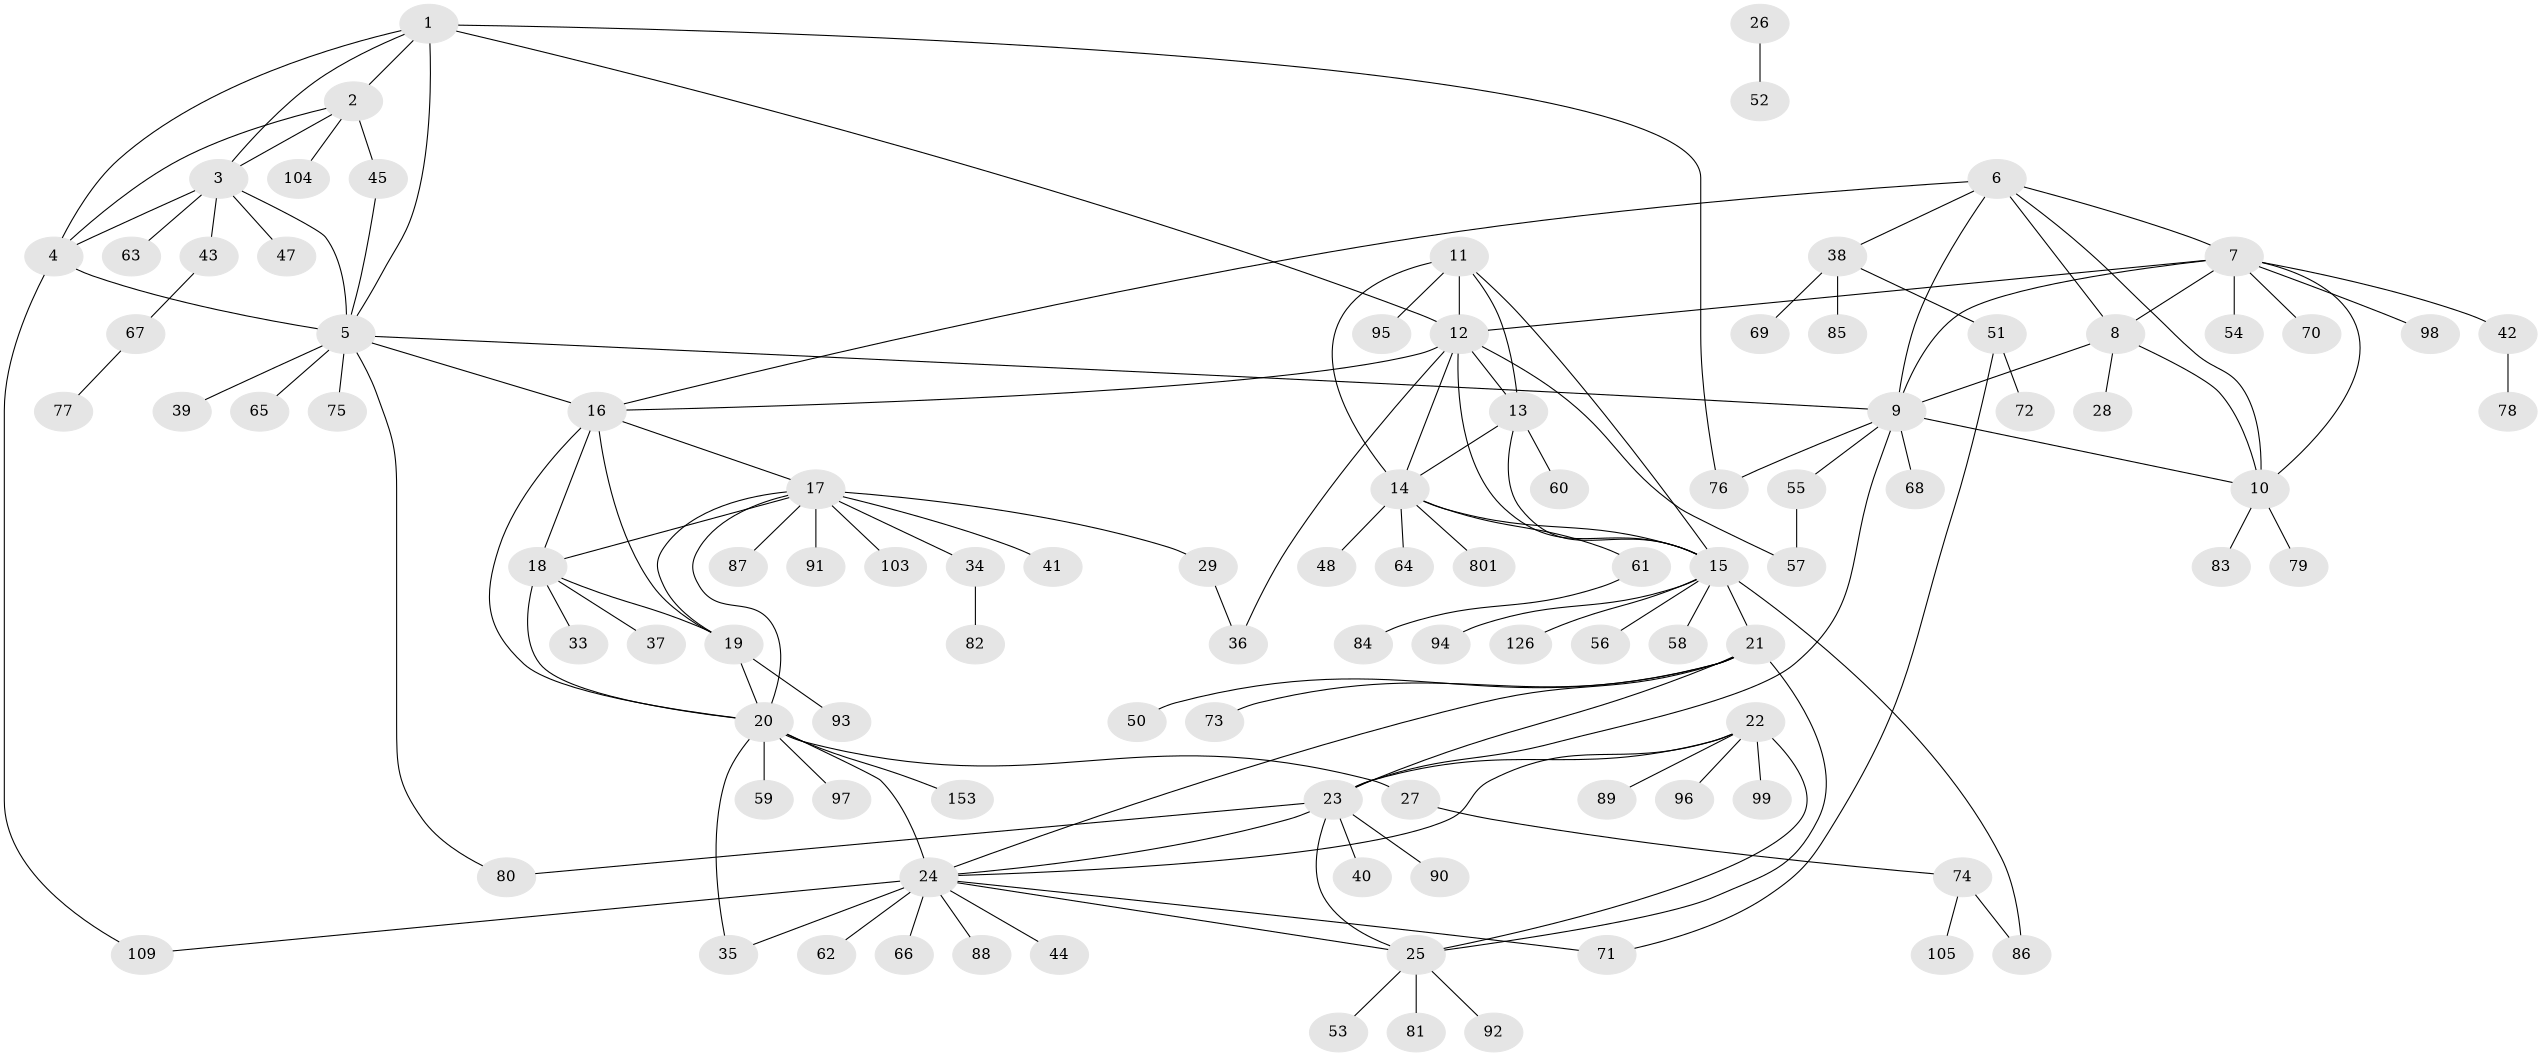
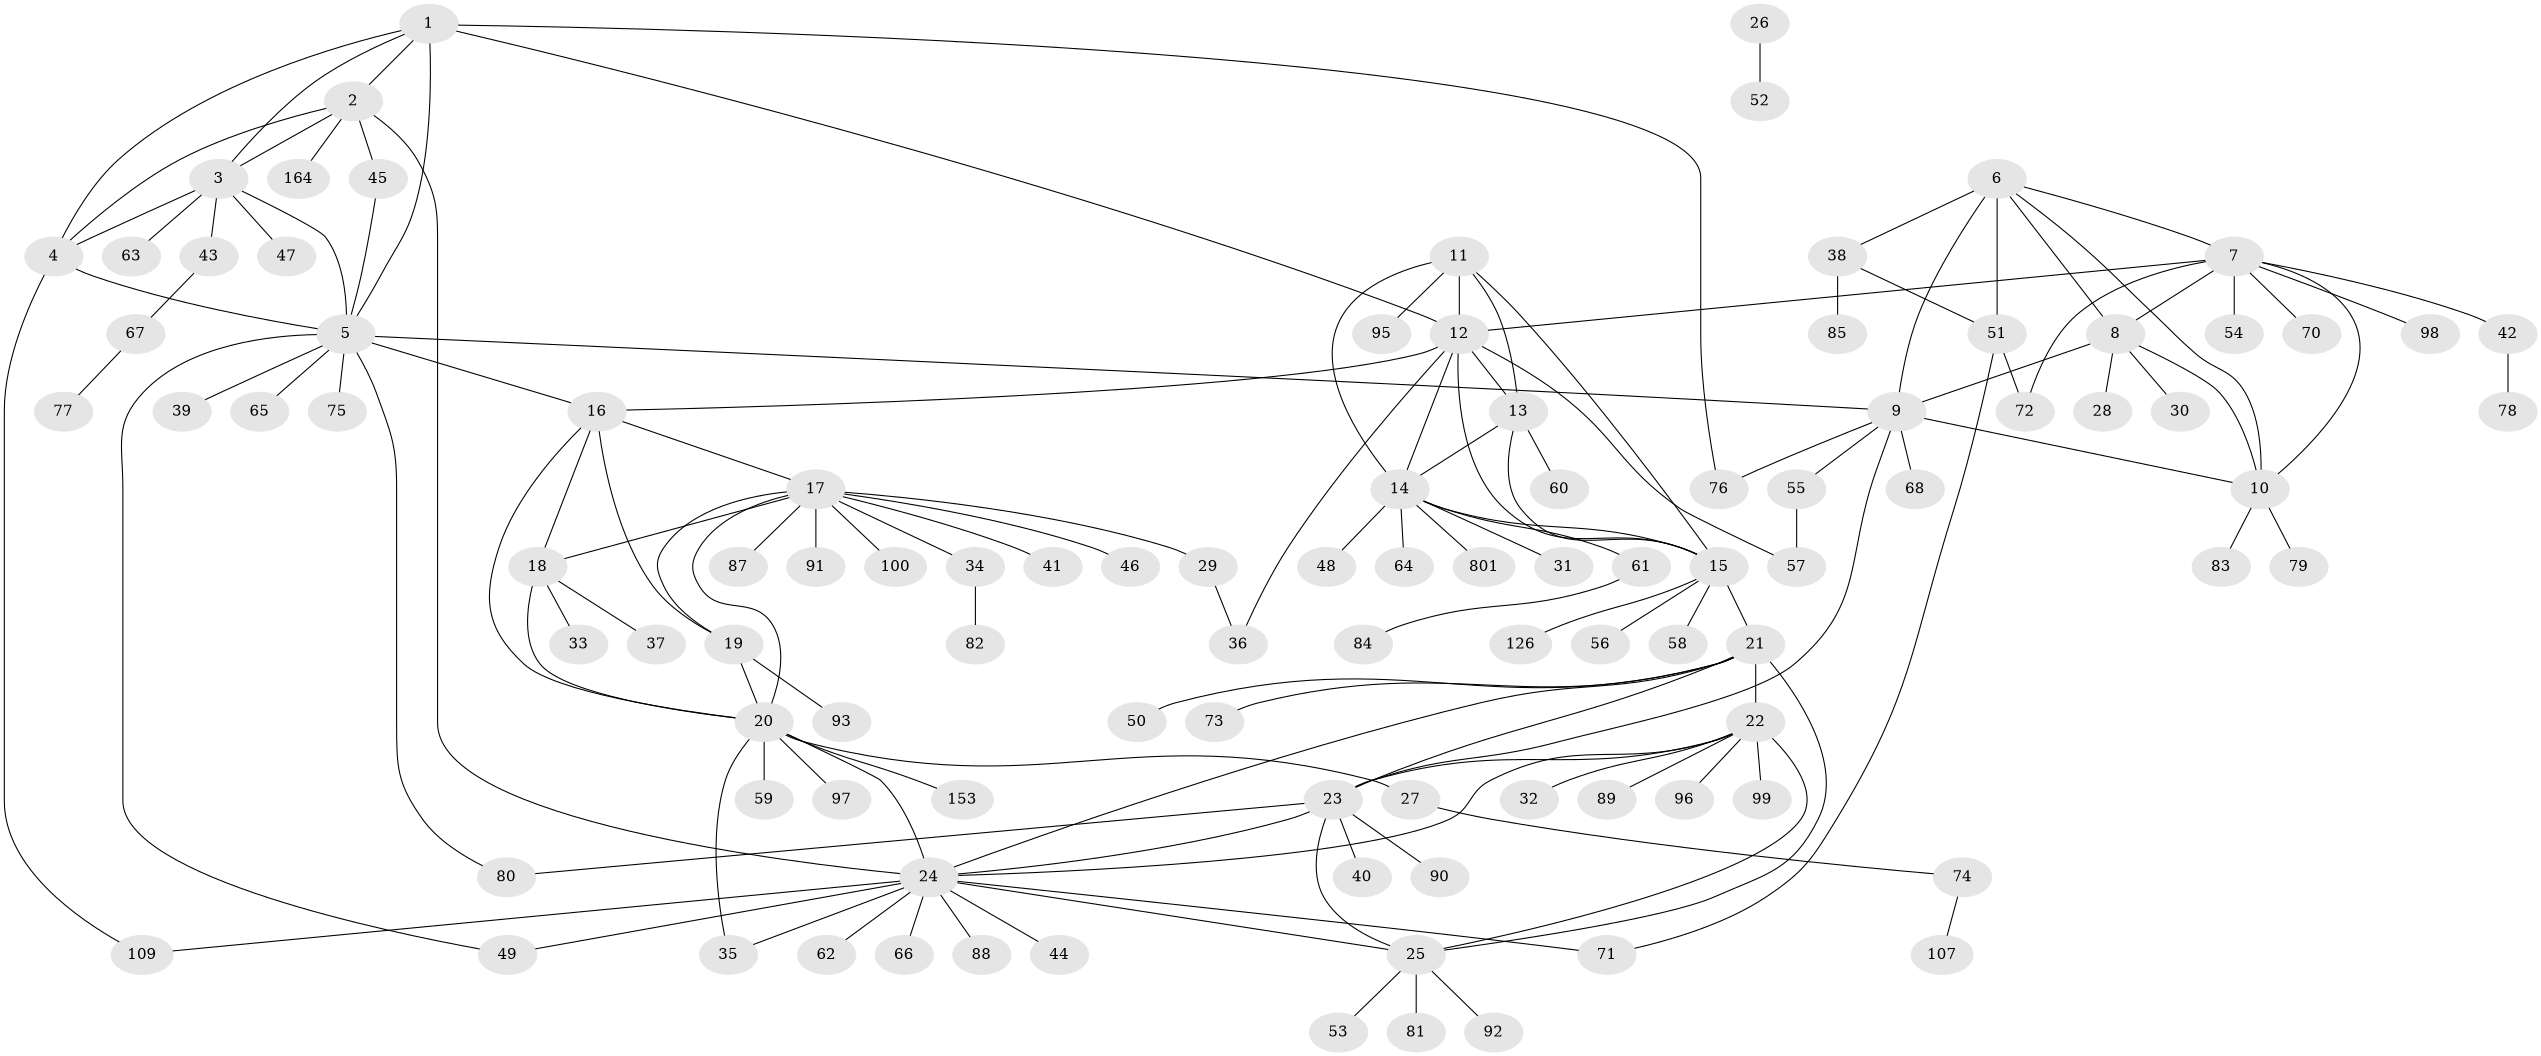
node "104": label "104" -> "164"
edge "6" -- "16": now "6" -- "51"
edge "7" -- "9": now "7" -- "72"
node "69": removed
node "30": added
node "103": label "103" -> "100"
node "46": added
node "31": added
edge "18" -- "19": removed
node "94": removed
edge "2" -- "24": added
edge "21" -- "22": added
node "32": added
node "49": added
node "105": label "105" -> "107"
node "86": removed
